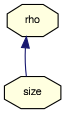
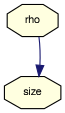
edge "size" -> "rho": reversed
